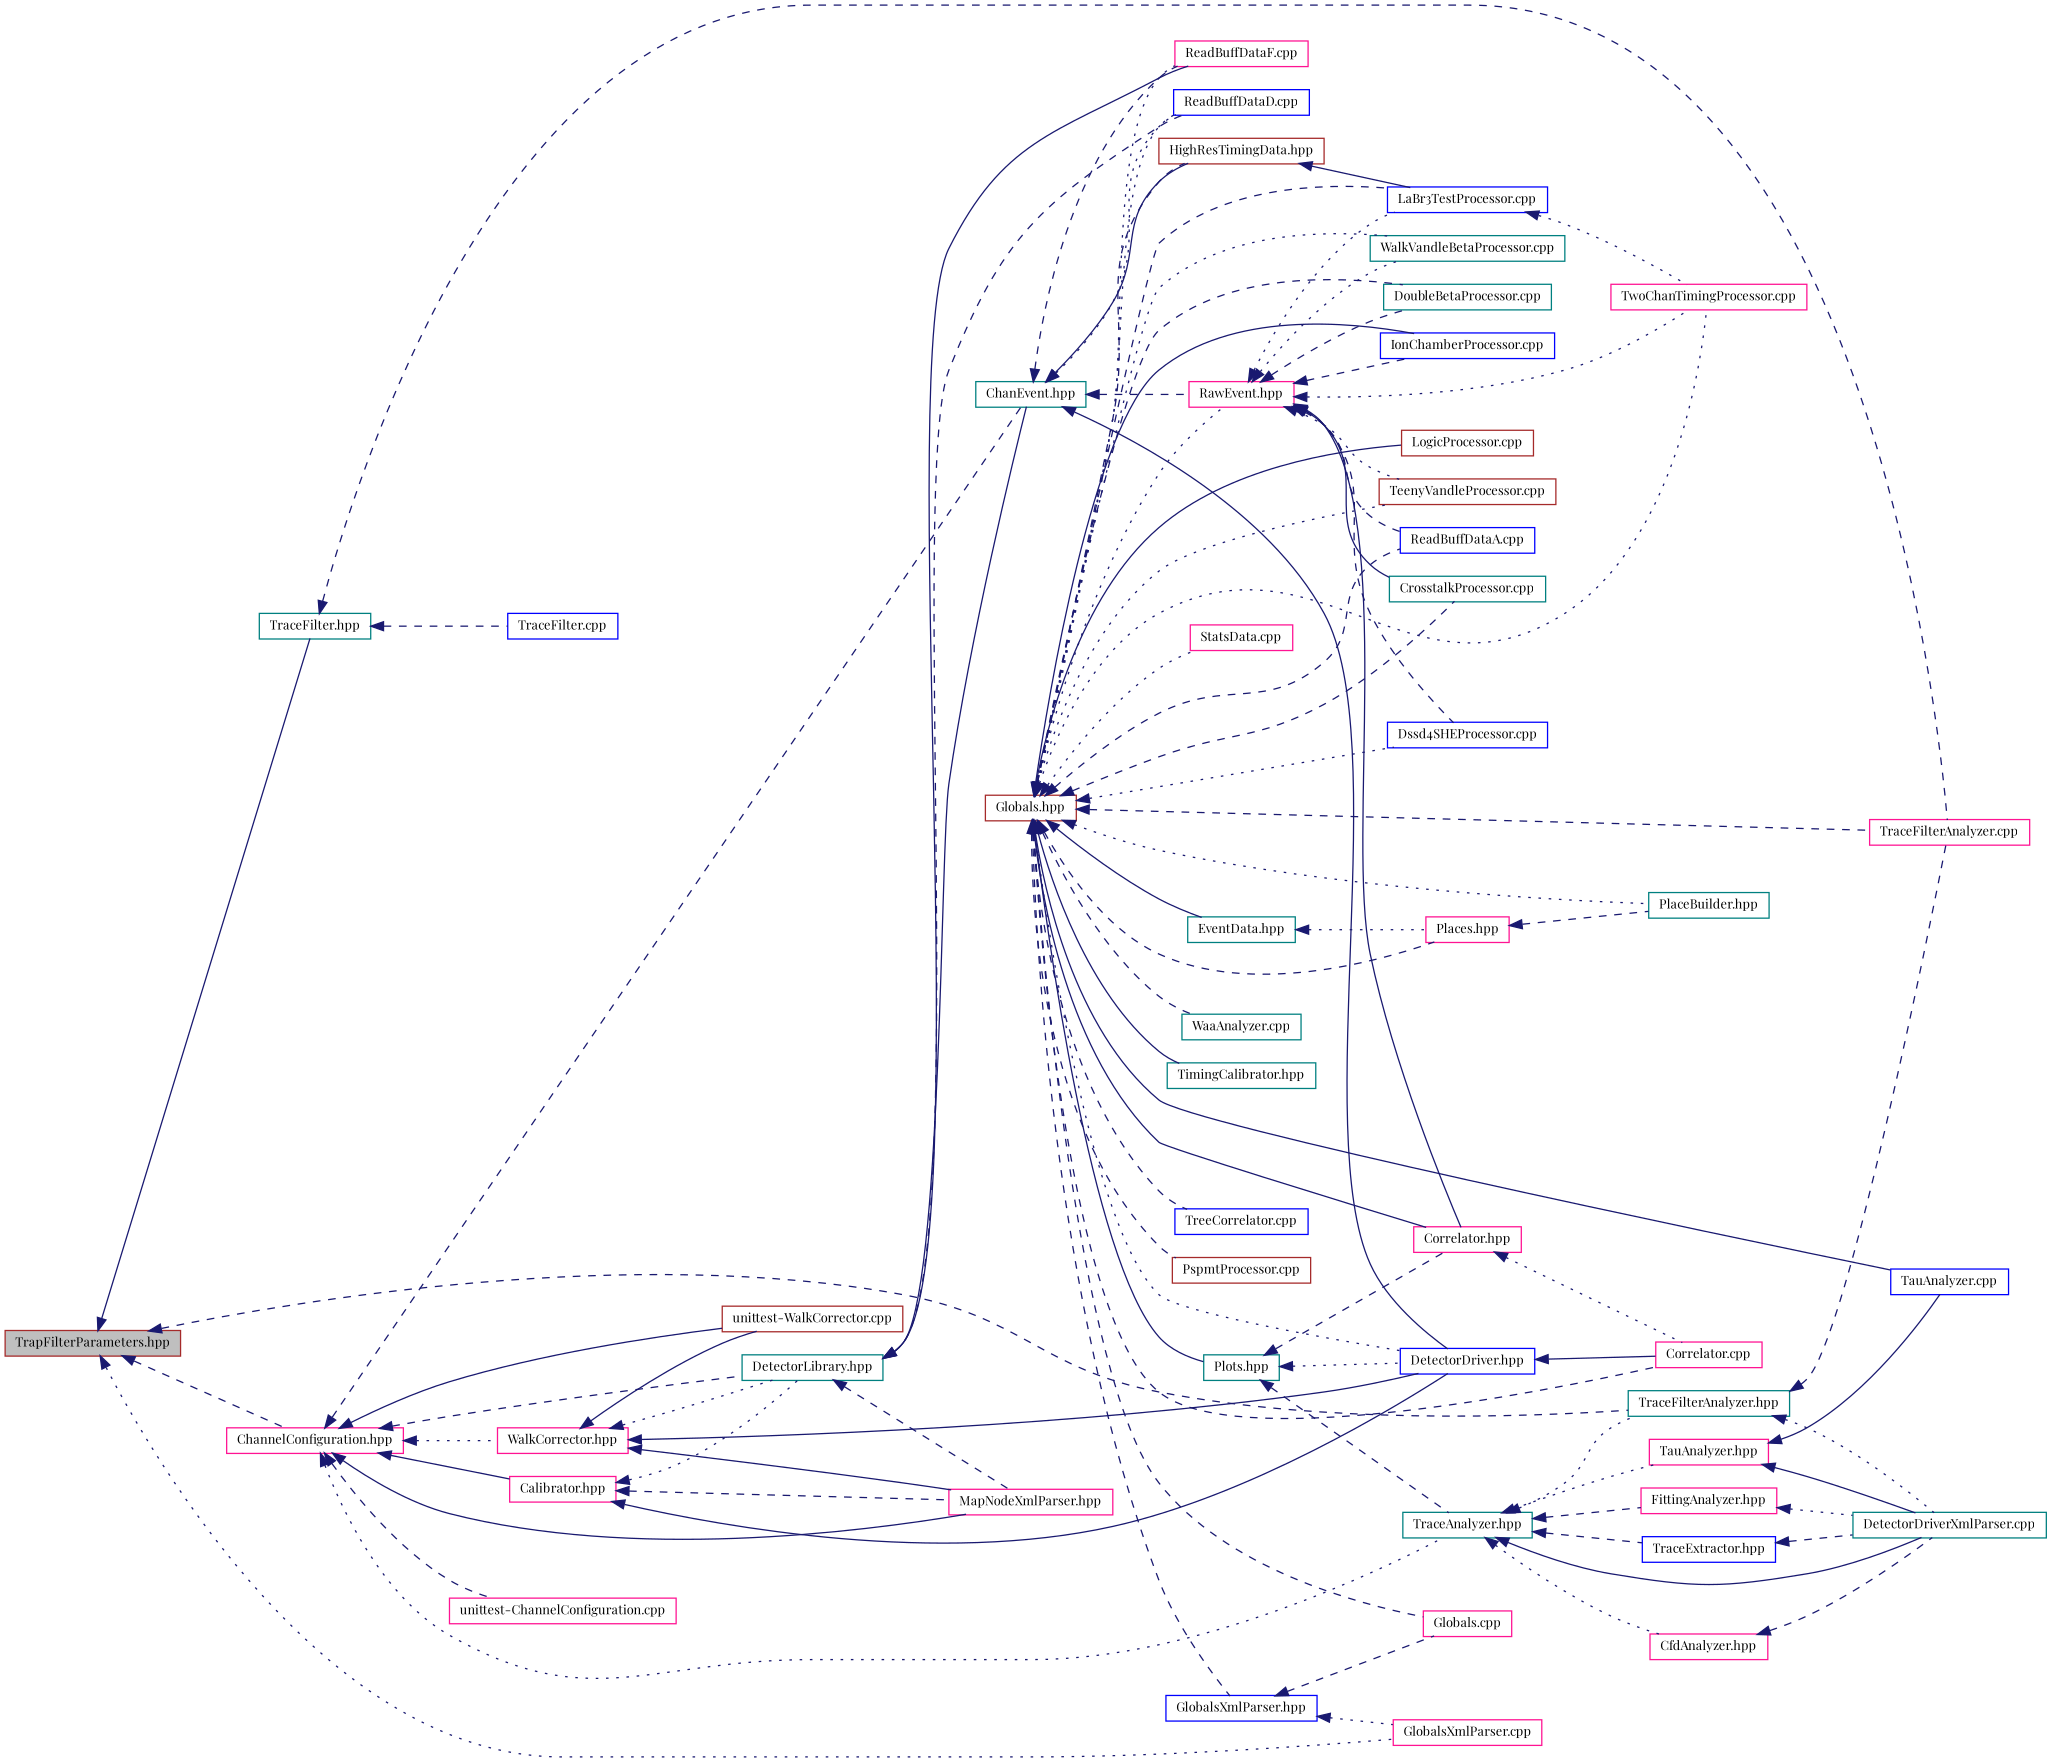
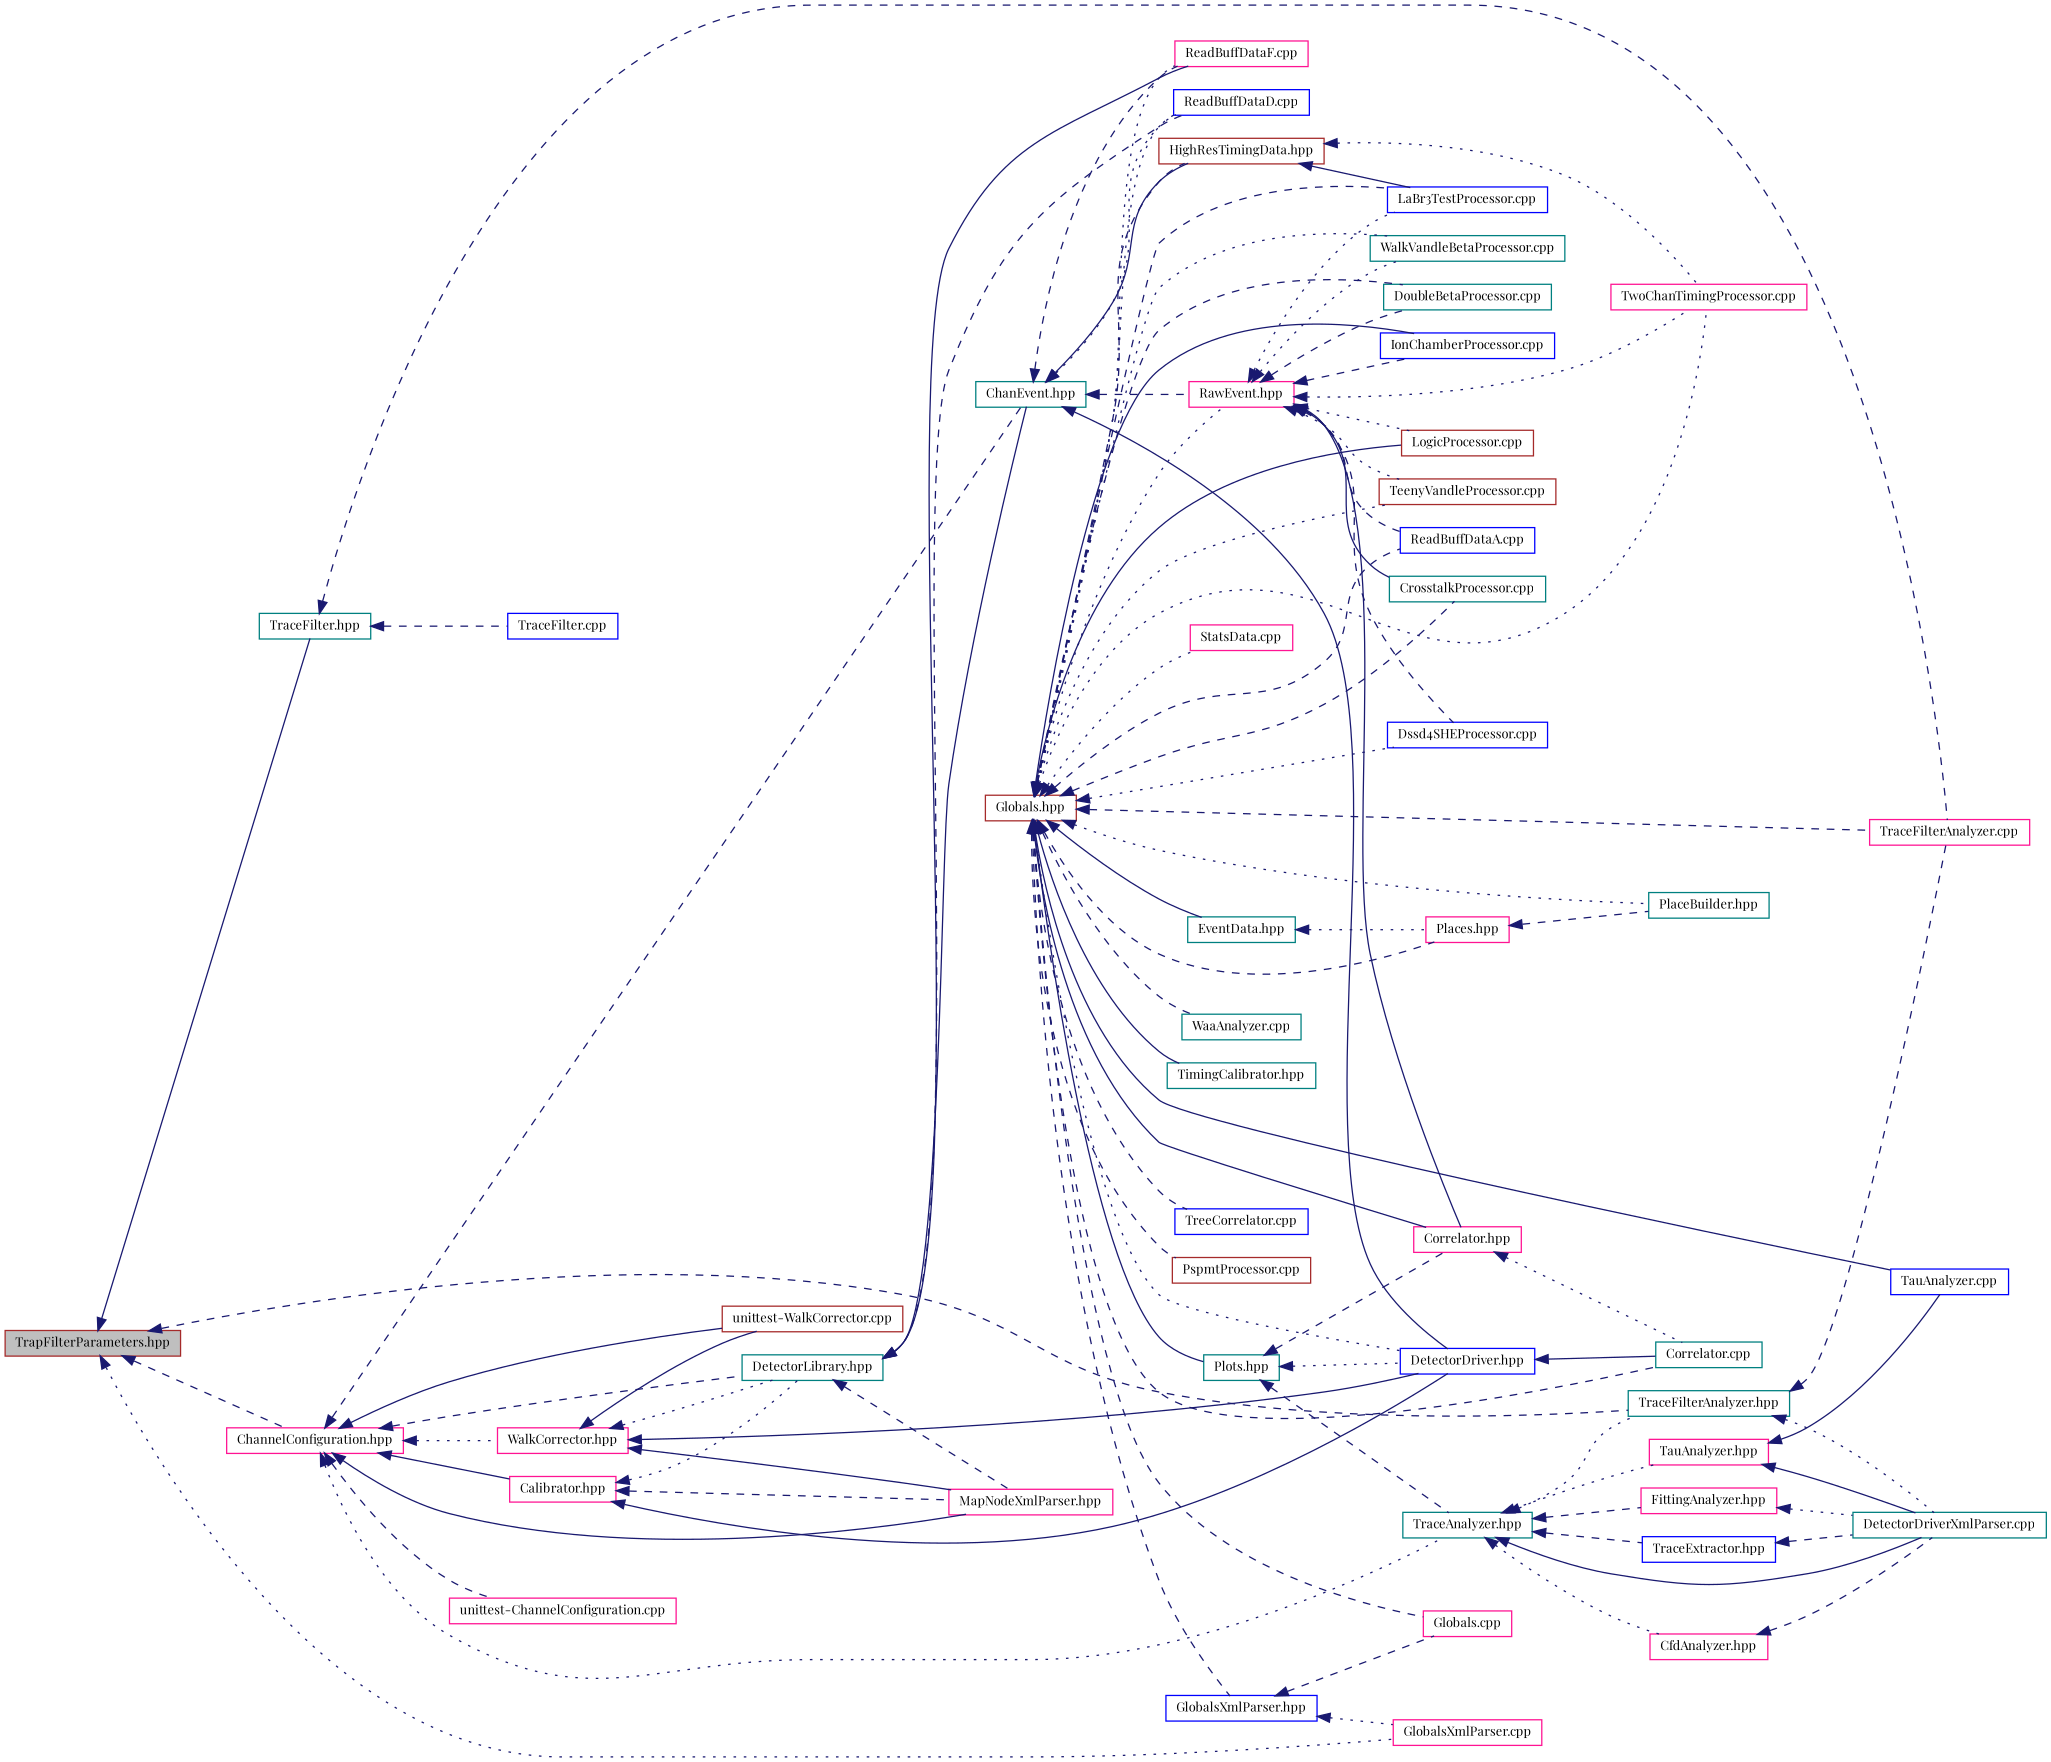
edge "TwoChanTimingProcessor.cpp" -> "LaBr3TestProcessor.cpp": now "TwoChanTimingProcessor.cpp" -> "HighResTimingData.hpp"
edge "LogicProcessor.cpp" -> "RawEvent.hpp": added
node "Correlator.cpp": color deeppink -> teal
